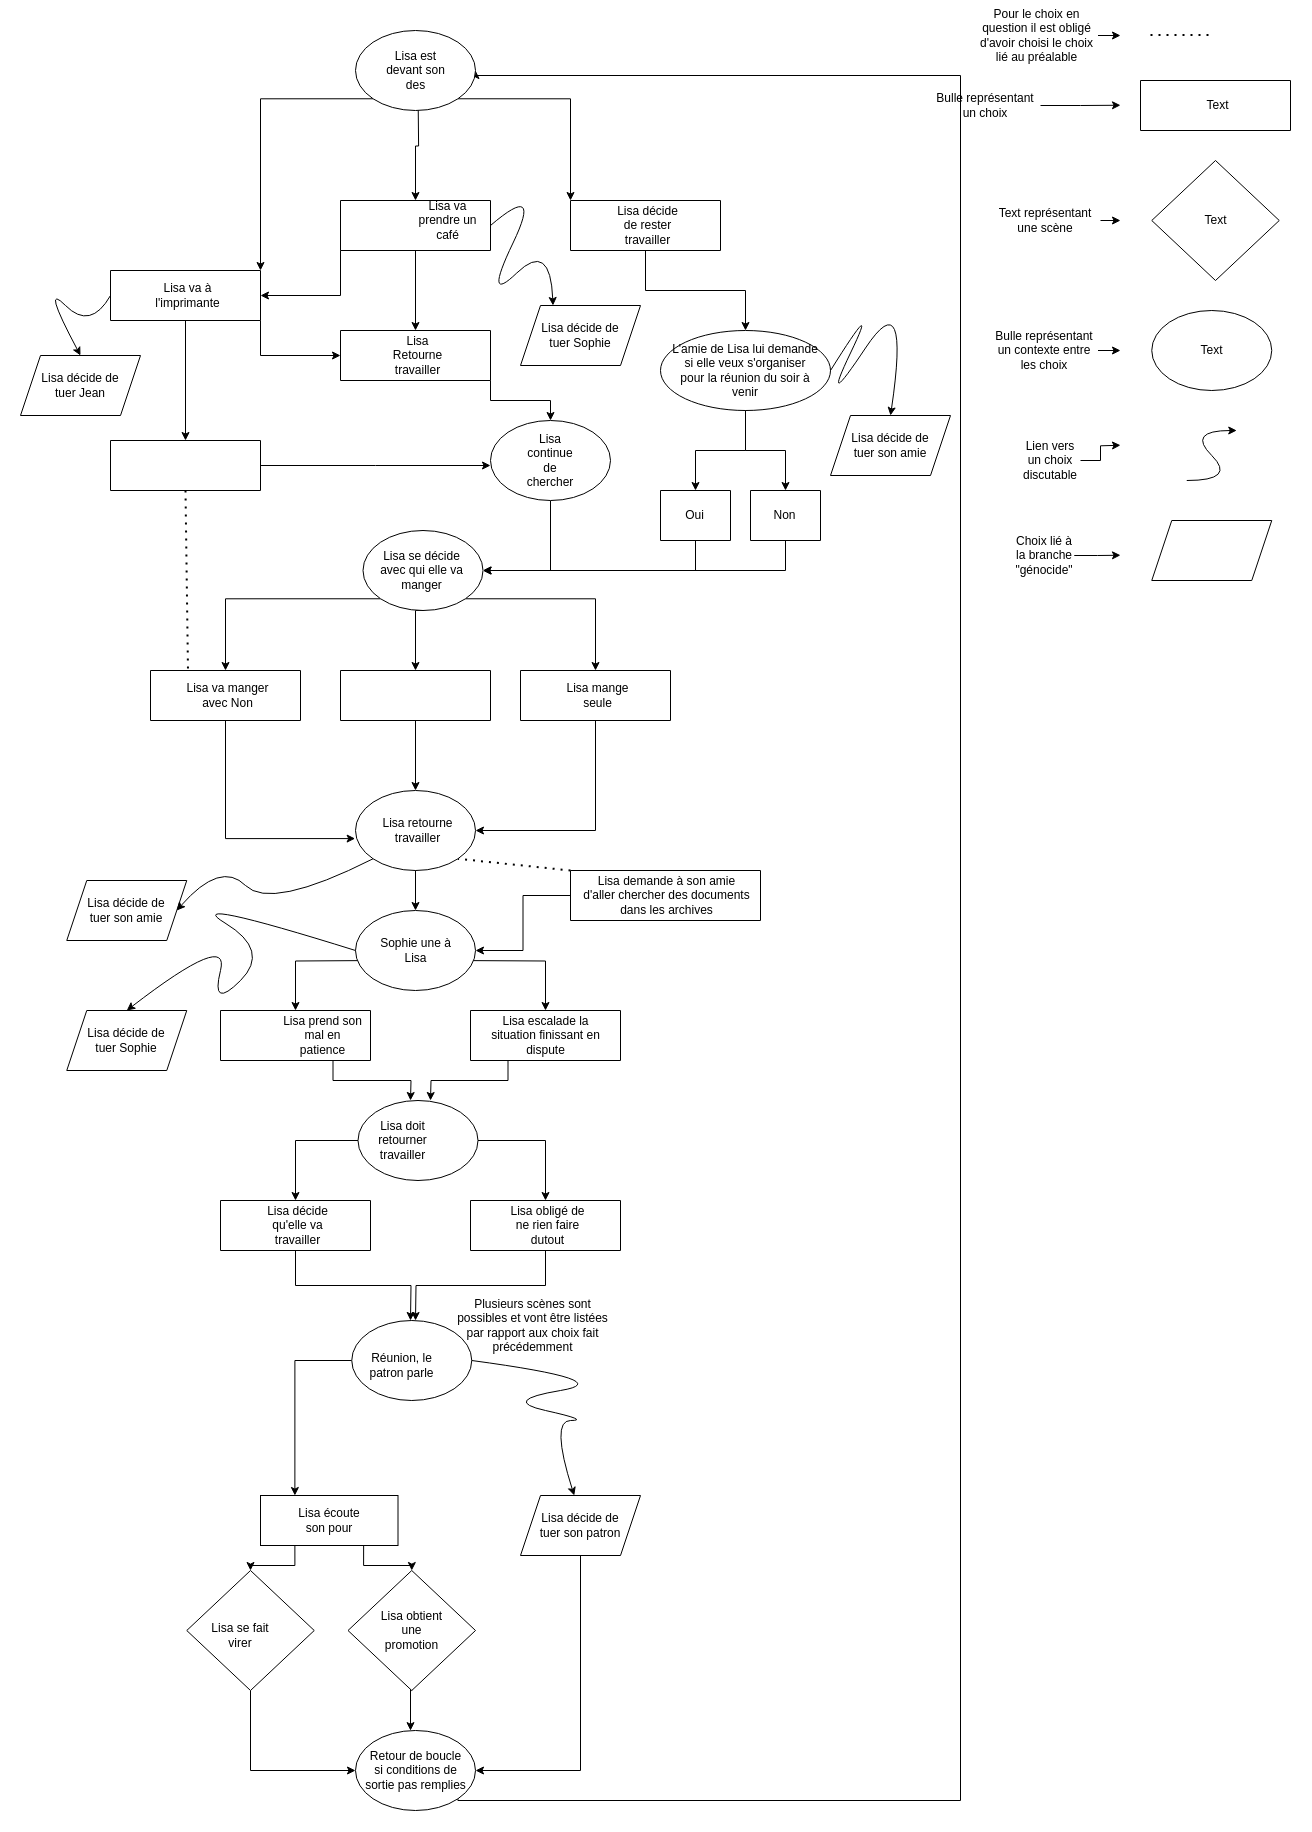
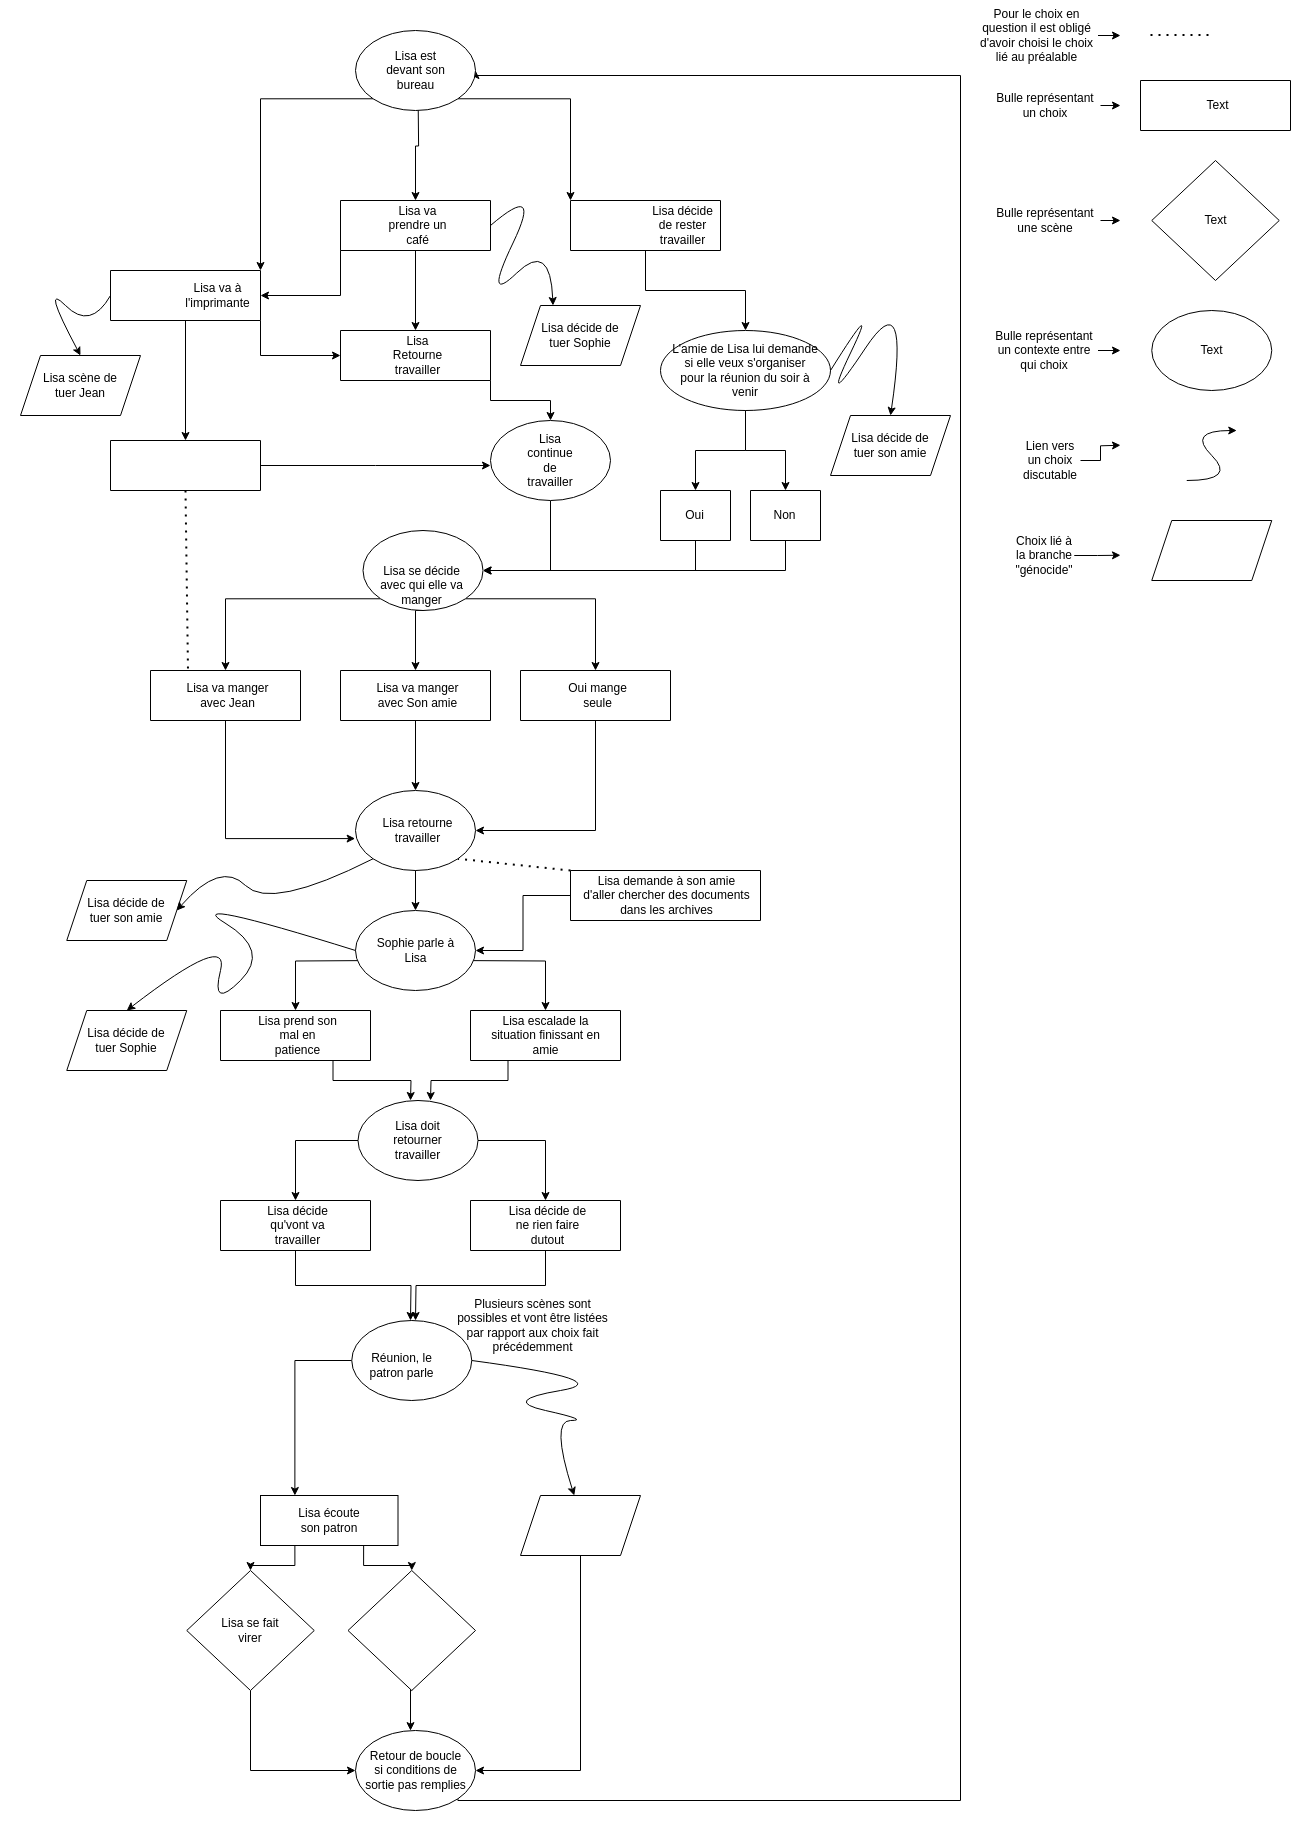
node "Lisa est devant son des": label "Lisa est devant son des" -> "Lisa est devant son bureau"
node "Bulle représentant un choix": moved (986, 106) -> (1046, 106)
node "Lisa va prendre un café": moved (448, 221) -> (418, 226)
node "Text représentant une scène": label "Text représentant une scène" -> "Bulle représentant une scène"
node "Lisa décide de rester travailler": moved (648, 226) -> (683, 226)
node "Lisa va à l'imprimante": moved (188, 296) -> (218, 296)
node "Bulle représentant un contexte entre les choix": label "Bulle représentant un contexte entre les choix" -> "Bulle représentant un contexte entre qui choix"
node "Lisa décide de tuer Jean": label "Lisa décide de tuer Jean" -> "Lisa scène de tuer Jean"
node "Lisa continue de chercher": label "Lisa continue de chercher" -> "Lisa continue de travailler"
node "Lisa se décide avec qui elle va manger": moved (422, 571) -> (422, 586)
node "Lisa va manger avec Non": label "Lisa va manger avec Non" -> "Lisa va manger avec Jean"
node "Lisa va manger avec Son amie": added
node "Lisa mange seule": label "Lisa mange seule" -> "Oui mange seule"
node "Sophie une à Lisa": label "Sophie une à Lisa" -> "Sophie parle à Lisa"
node "Lisa prend son mal en patience": moved (323, 1036) -> (298, 1036)
node "Lisa escalade la situation finissant en dispute": label "Lisa escalade la situation finissant en dispute" -> "Lisa escalade la situation finissant en amie"
node "Lisa doit retourner travailler": moved (403, 1141) -> (418, 1141)
node "Lisa décide qu'elle va travailler": label "Lisa décide qu'elle va travailler" -> "Lisa décide qu'vont va travailler"
node "Lisa obligé de ne rien faire dutout": label "Lisa obligé de ne rien faire dutout" -> "Lisa décide de ne rien faire dutout"
node "Lisa écoute son pour": label "Lisa écoute son pour" -> "Lisa écoute son patron"
node "Lisa décide de tuer son patron": removed
node "Lisa obtient une promotion": removed
node "Lisa se fait virer": moved (241, 1636) -> (251, 1631)
